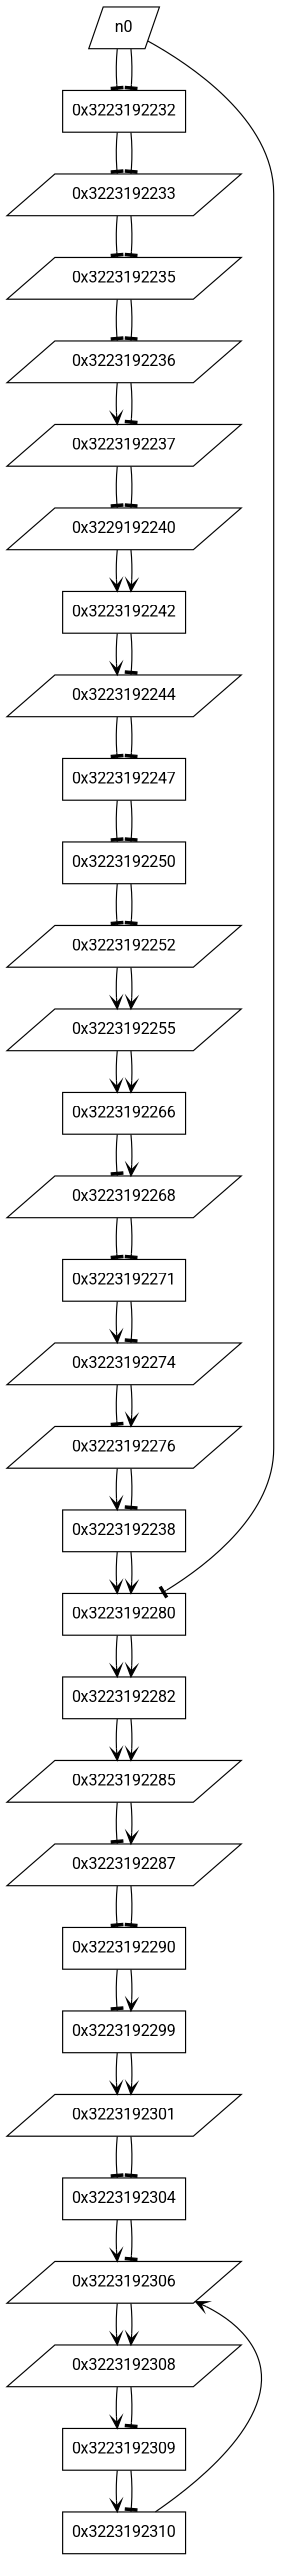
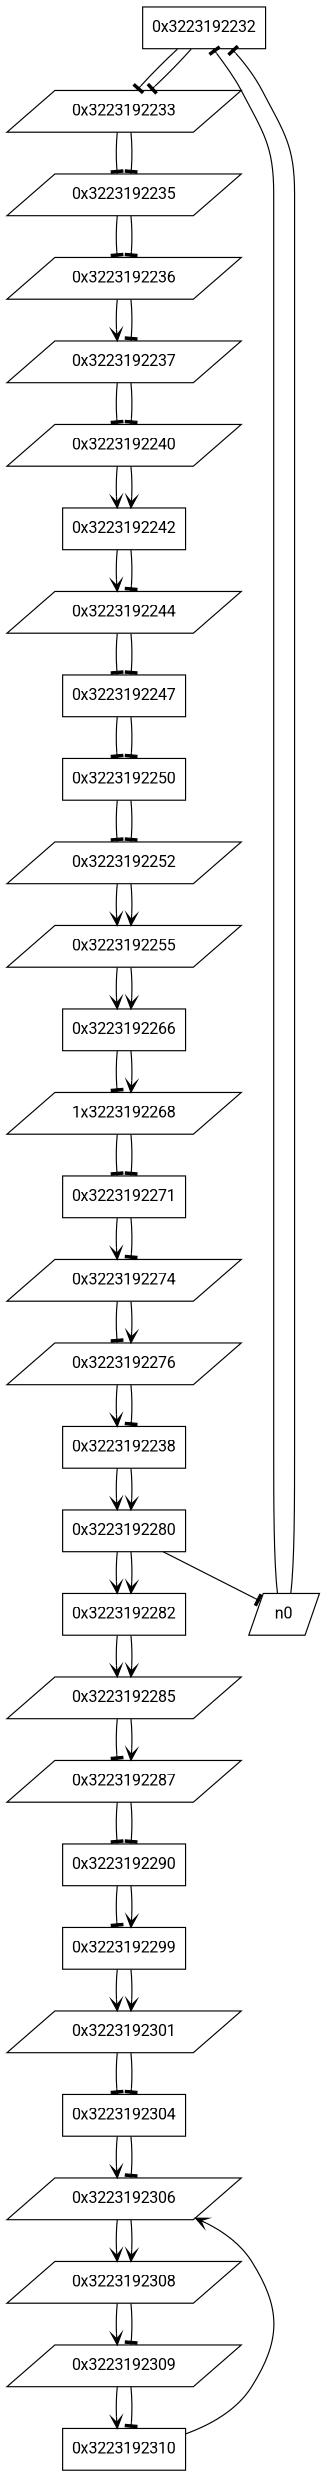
node "0x3229192240": label "0x3229192240" -> "0x3223192240"
edge "n0" -> "0x3223192280": reversed
node "0x3223192268": label "0x3223192268" -> "1x3223192268"
node "0x3223192309": shape box -> parallelogram
